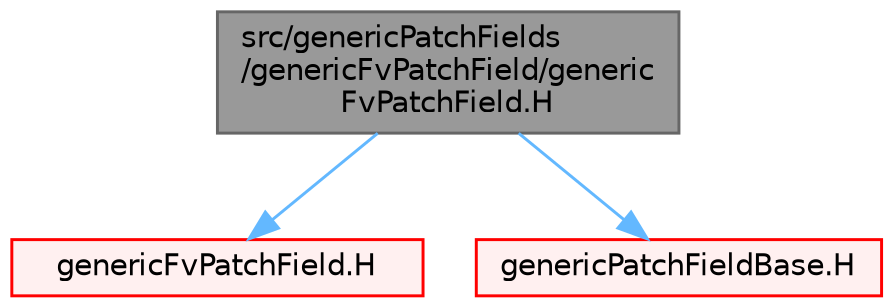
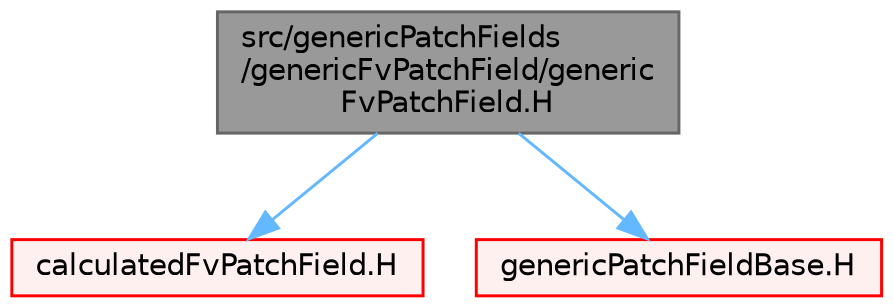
node "genericFvPatchField.H": label "genericFvPatchField.H" -> "calculatedFvPatchField.H"
